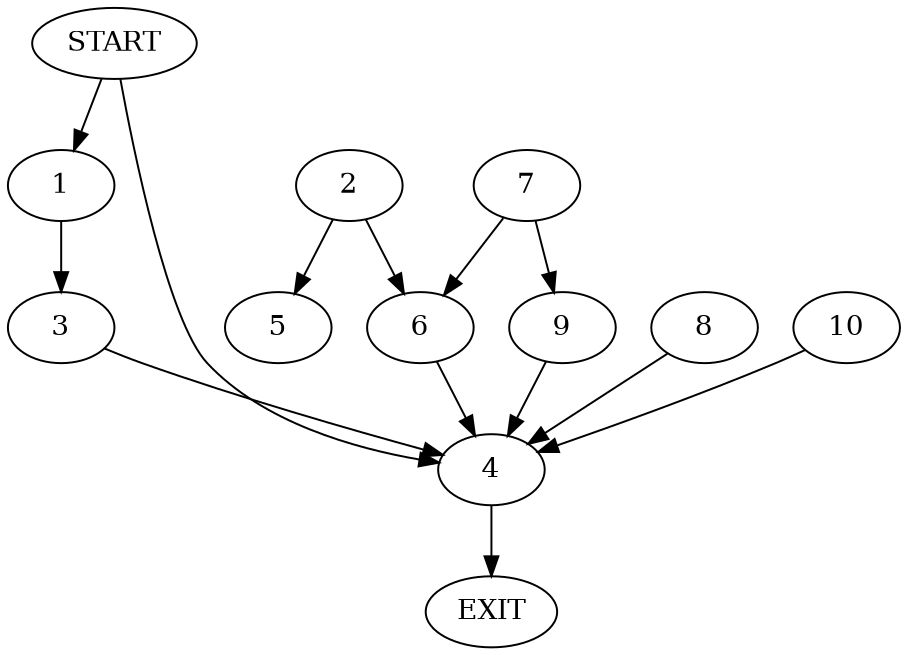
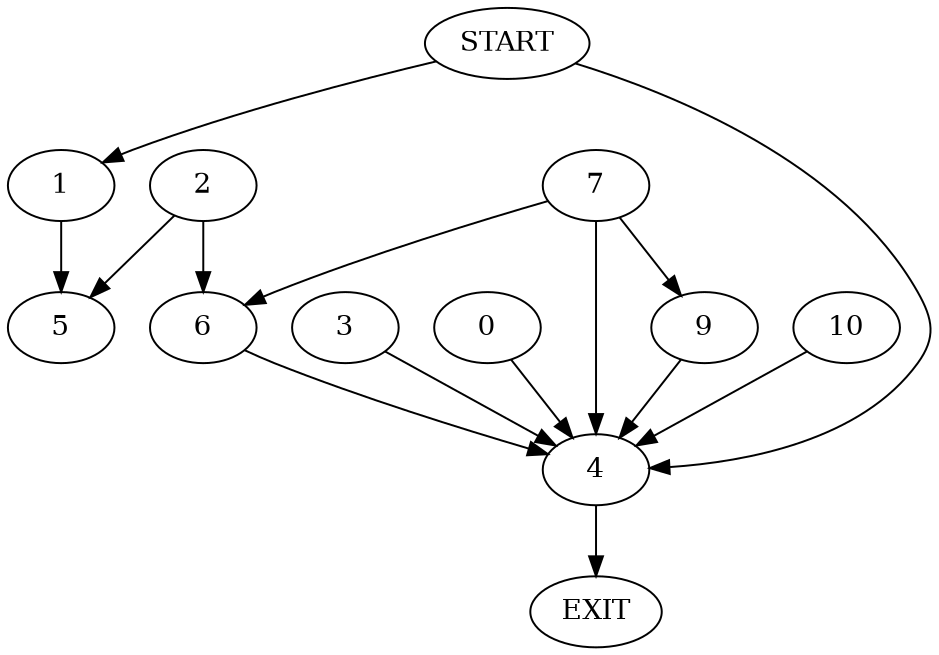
edge "1" -> "3": now "1" -> "5"
edge "7" -> "4": added
node "8": label "8" -> "0"
